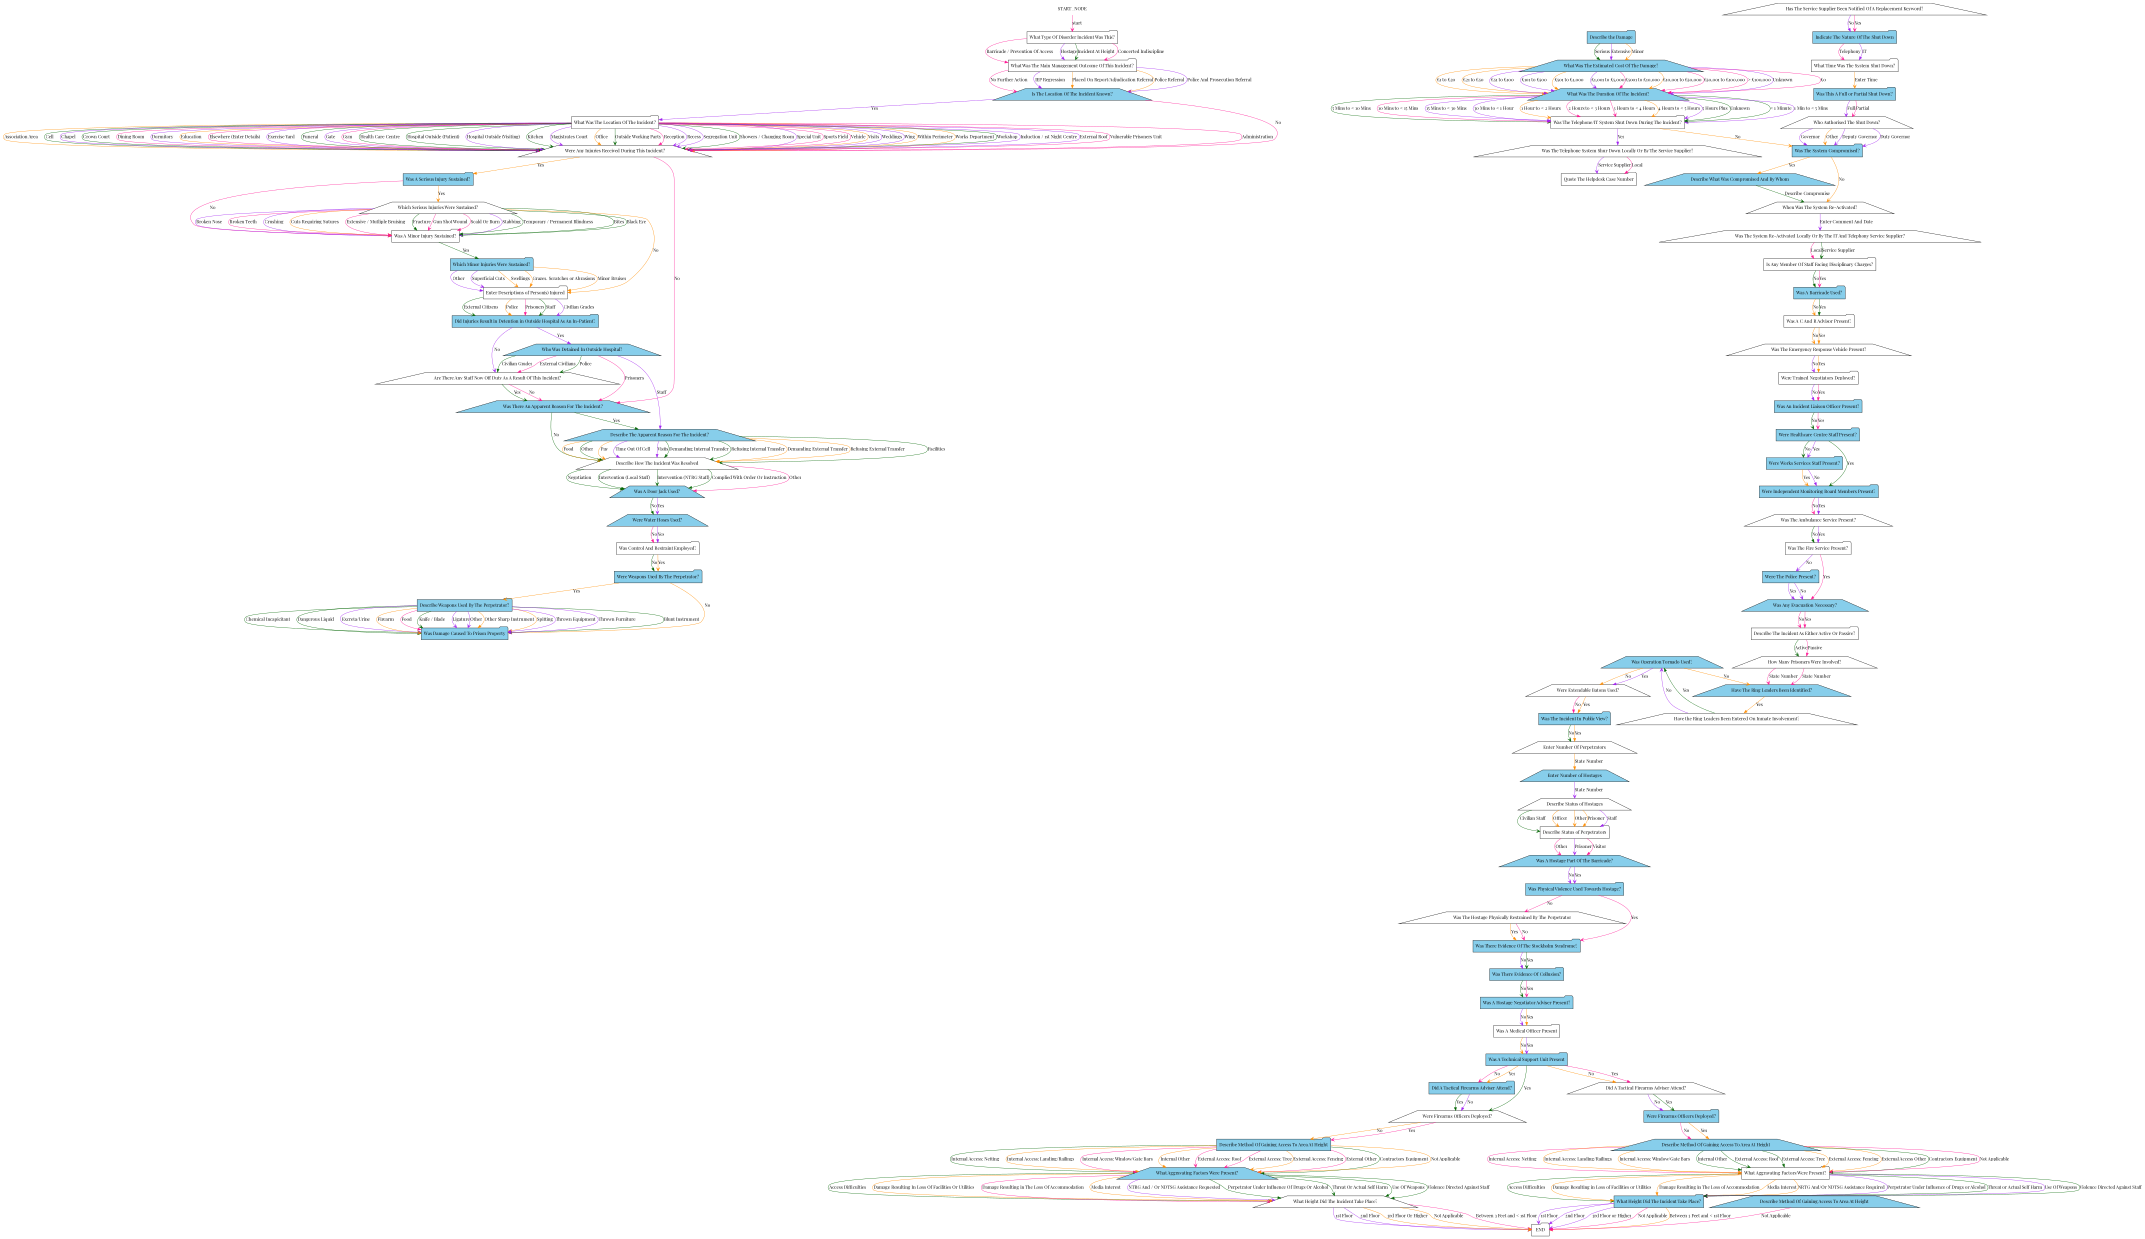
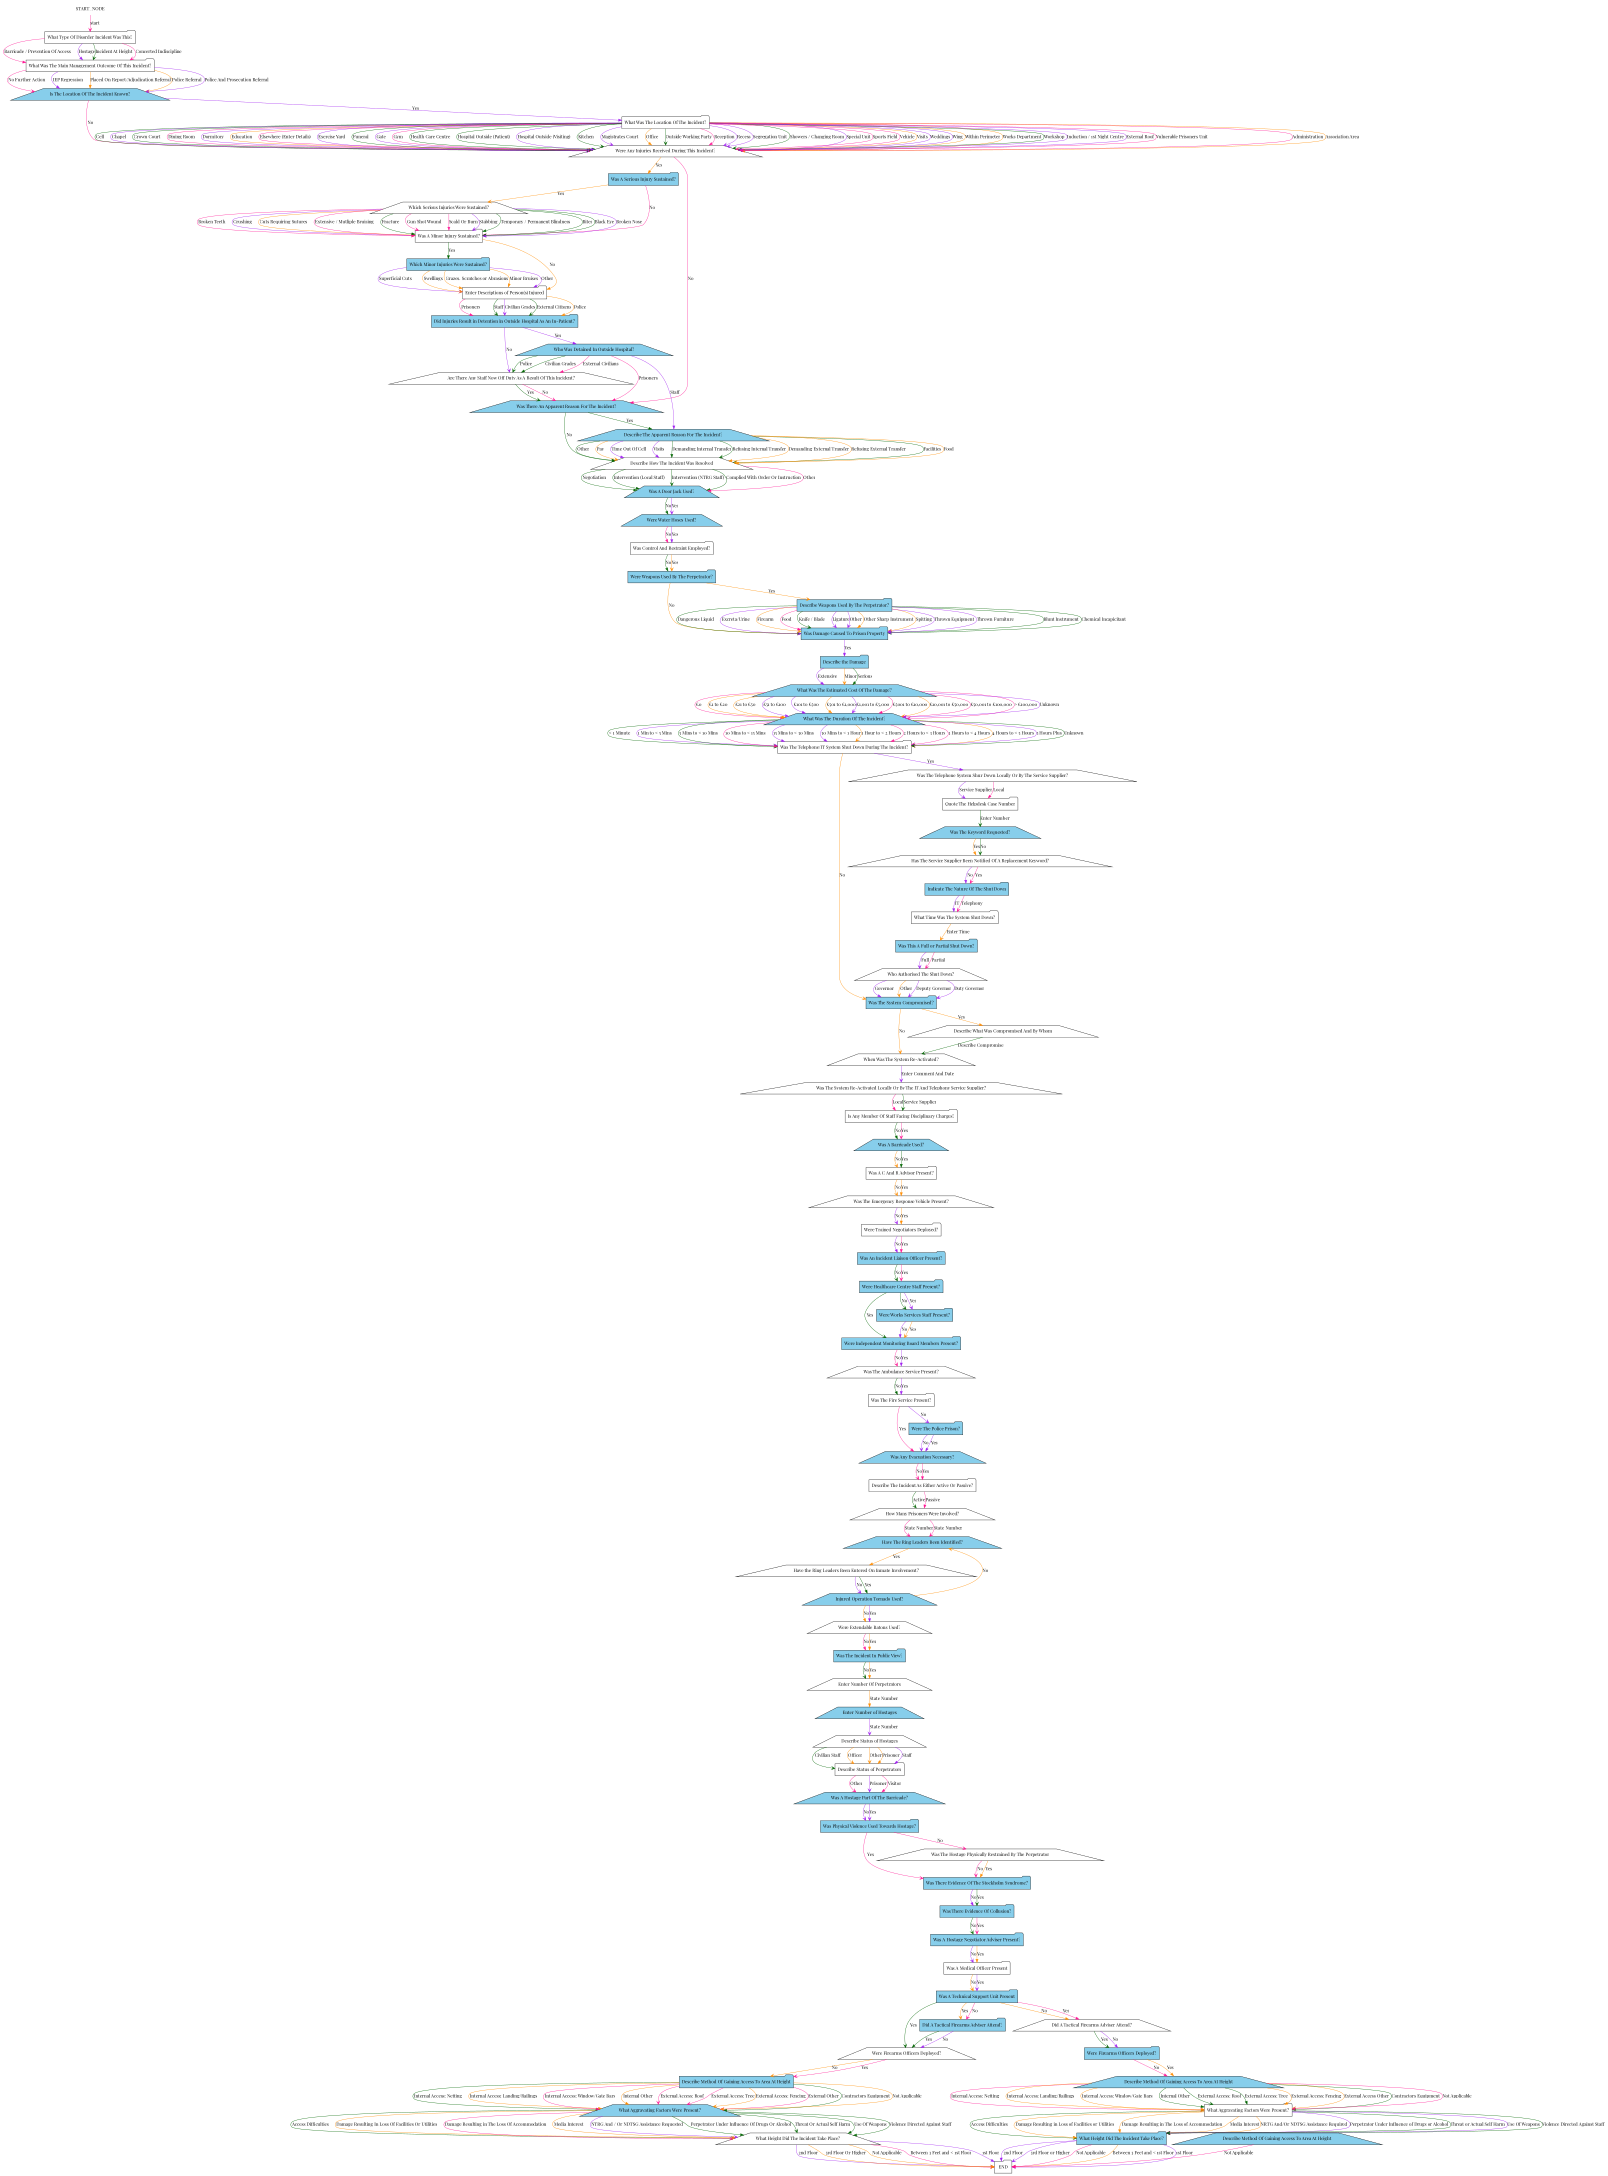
node "Describe What Was Compromised And By Whom": fillcolor skyblue -> white
edge "Which Serious Injuries Were Sustained?" -> "Enter Descriptions of Person(s) Injured": now "Was A Minor Injury Sustained?" -> "Enter Descriptions of Person(s) Injured"
node "Was A Barricade Used?": shape folder -> trapezium
node "Were The Police Present?": label "Were The Police Present?" -> "Were The Police Prison?"
edge "Was Damage Caused To Prison Property" -> "Describe the Damage": added, label "Yes"
node "Was Operation Tornado Used?": label "Was Operation Tornado Used?" -> "Injured Operation Tornado Used?"
node "Was The Keyword Requested?": added
